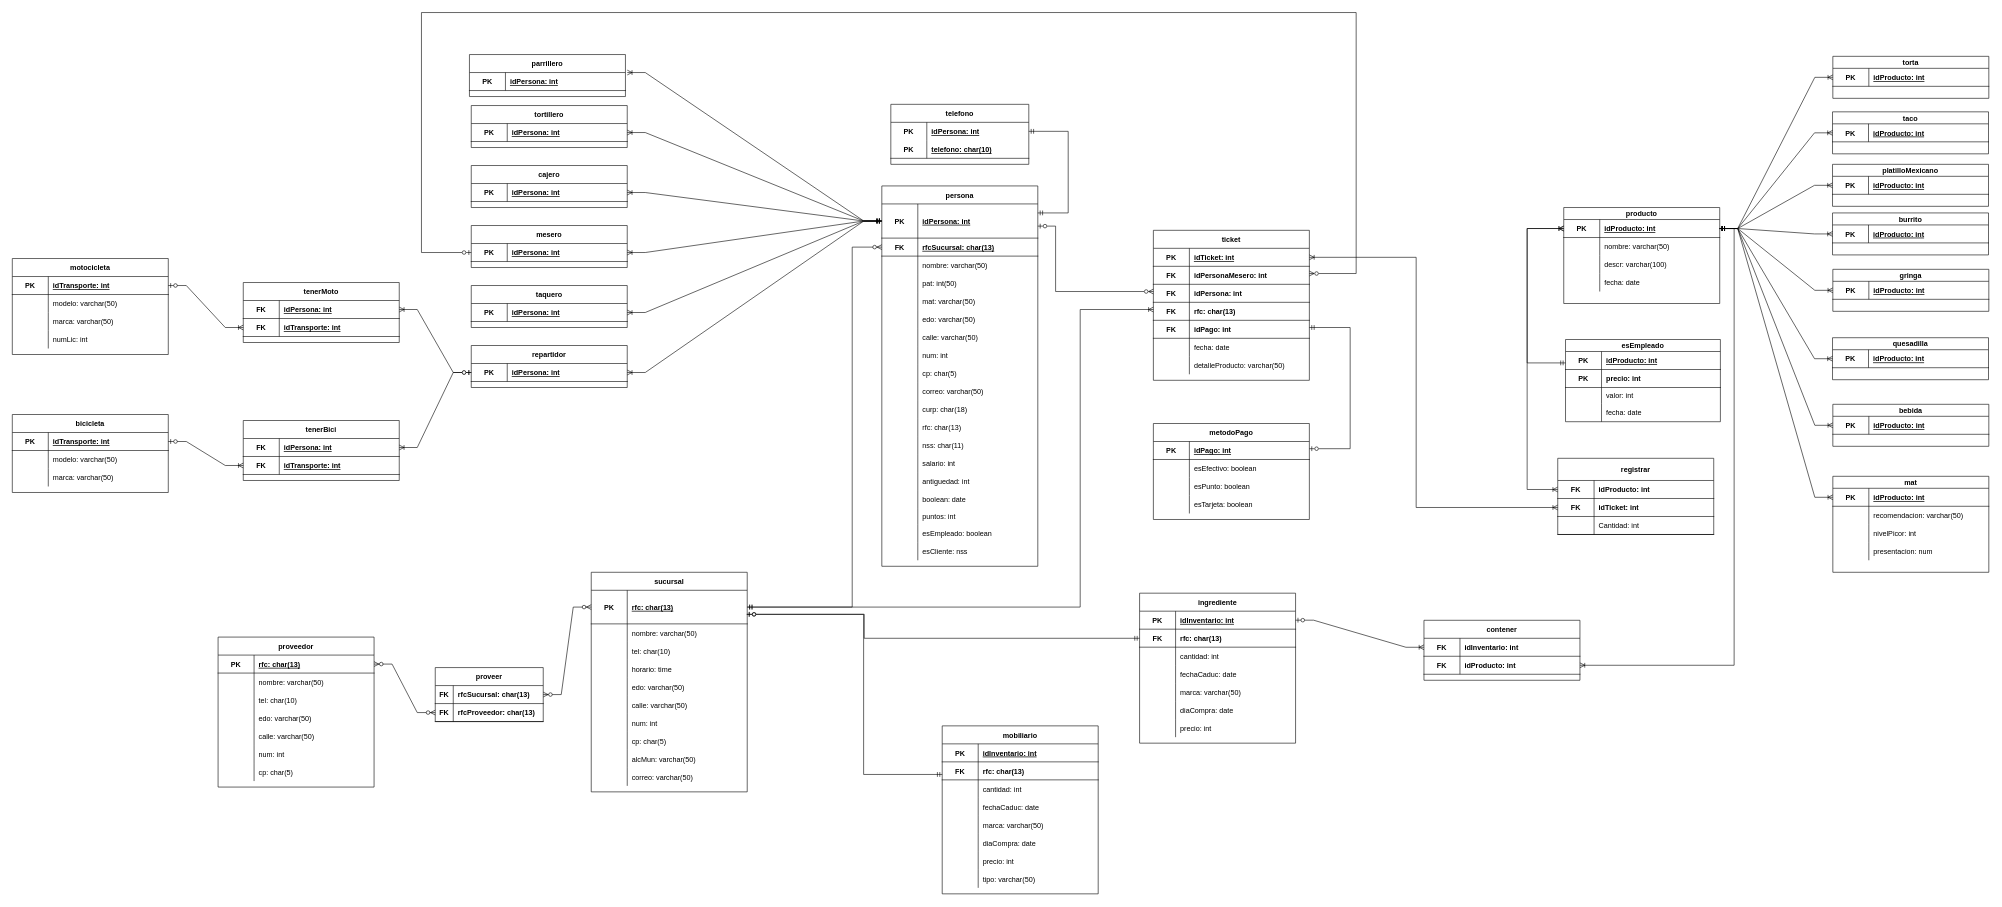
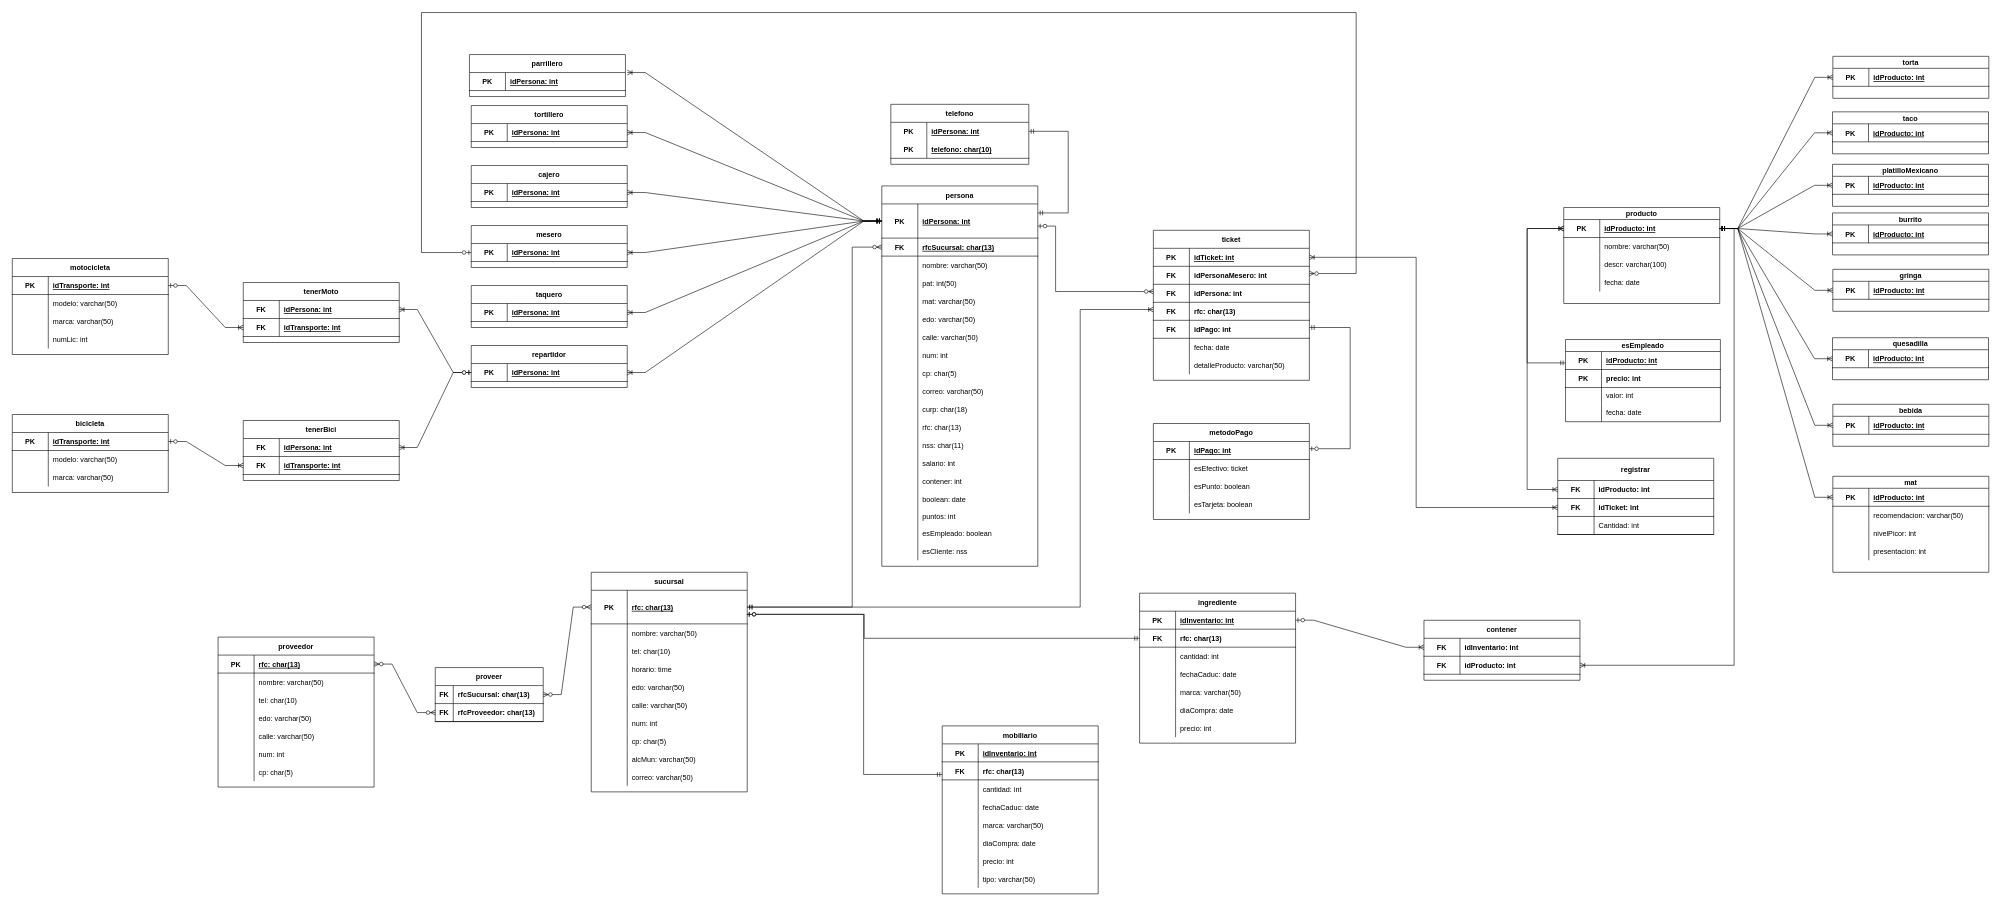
node "esEfectivo: boolean": label "esEfectivo: boolean" -> "esEfectivo: ticket"
node "antiguedad: int": label "antiguedad: int" -> "contener: int"
node "presentacion: num": label "presentacion: num" -> "presentacion: int"
